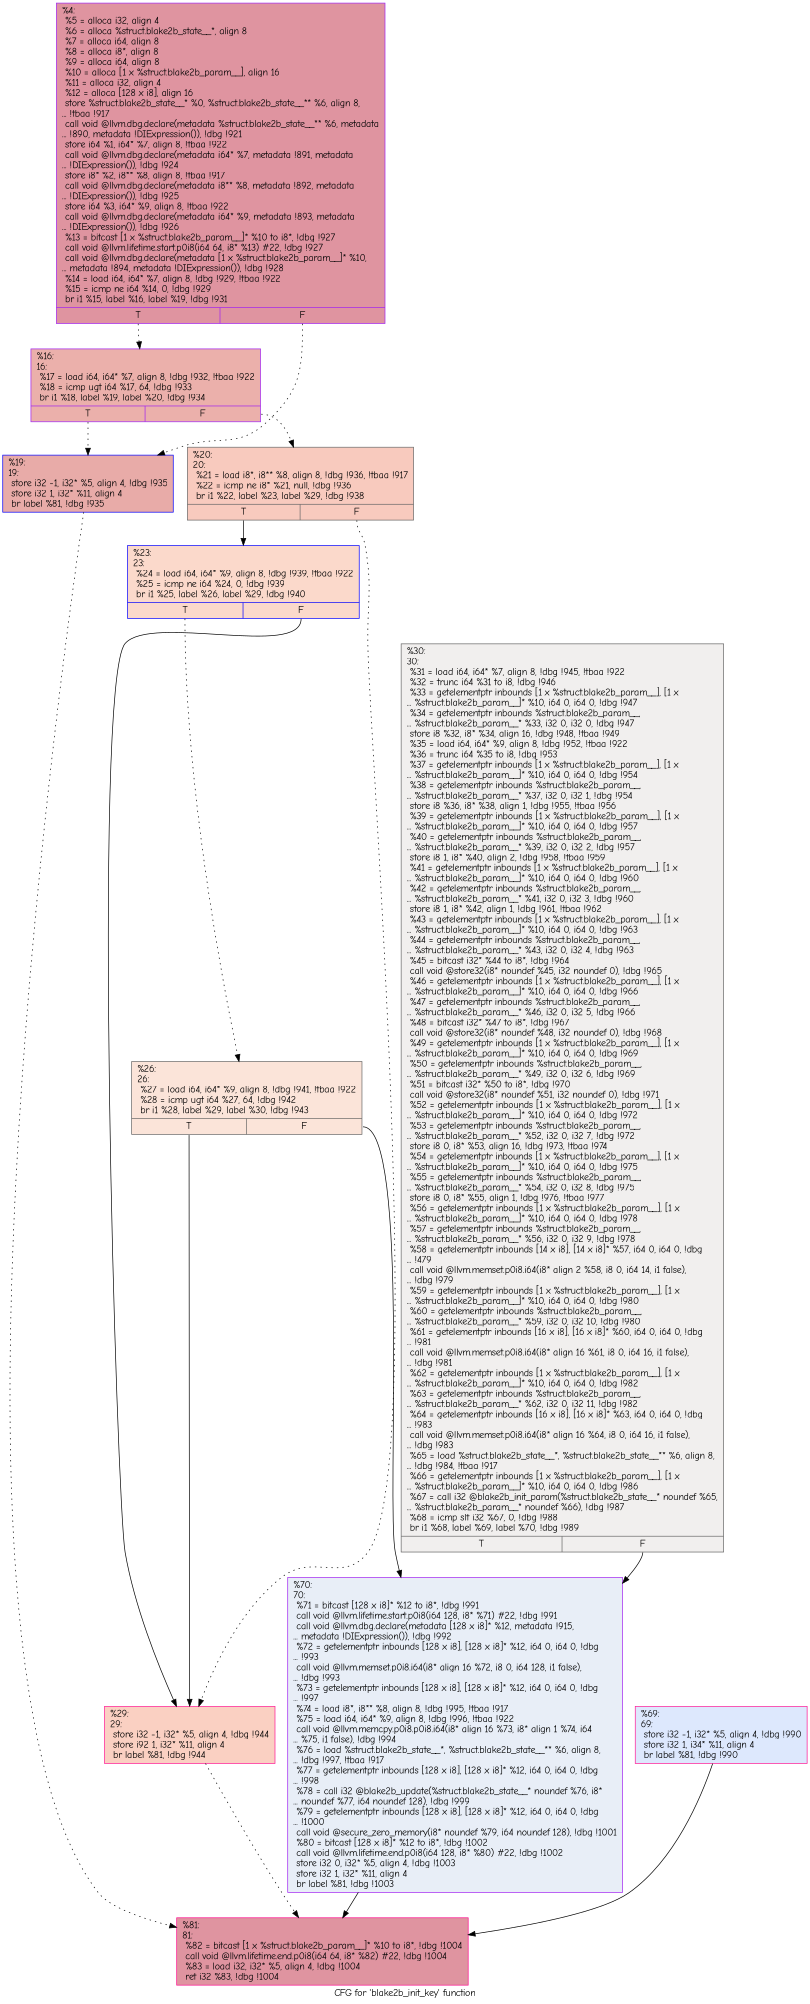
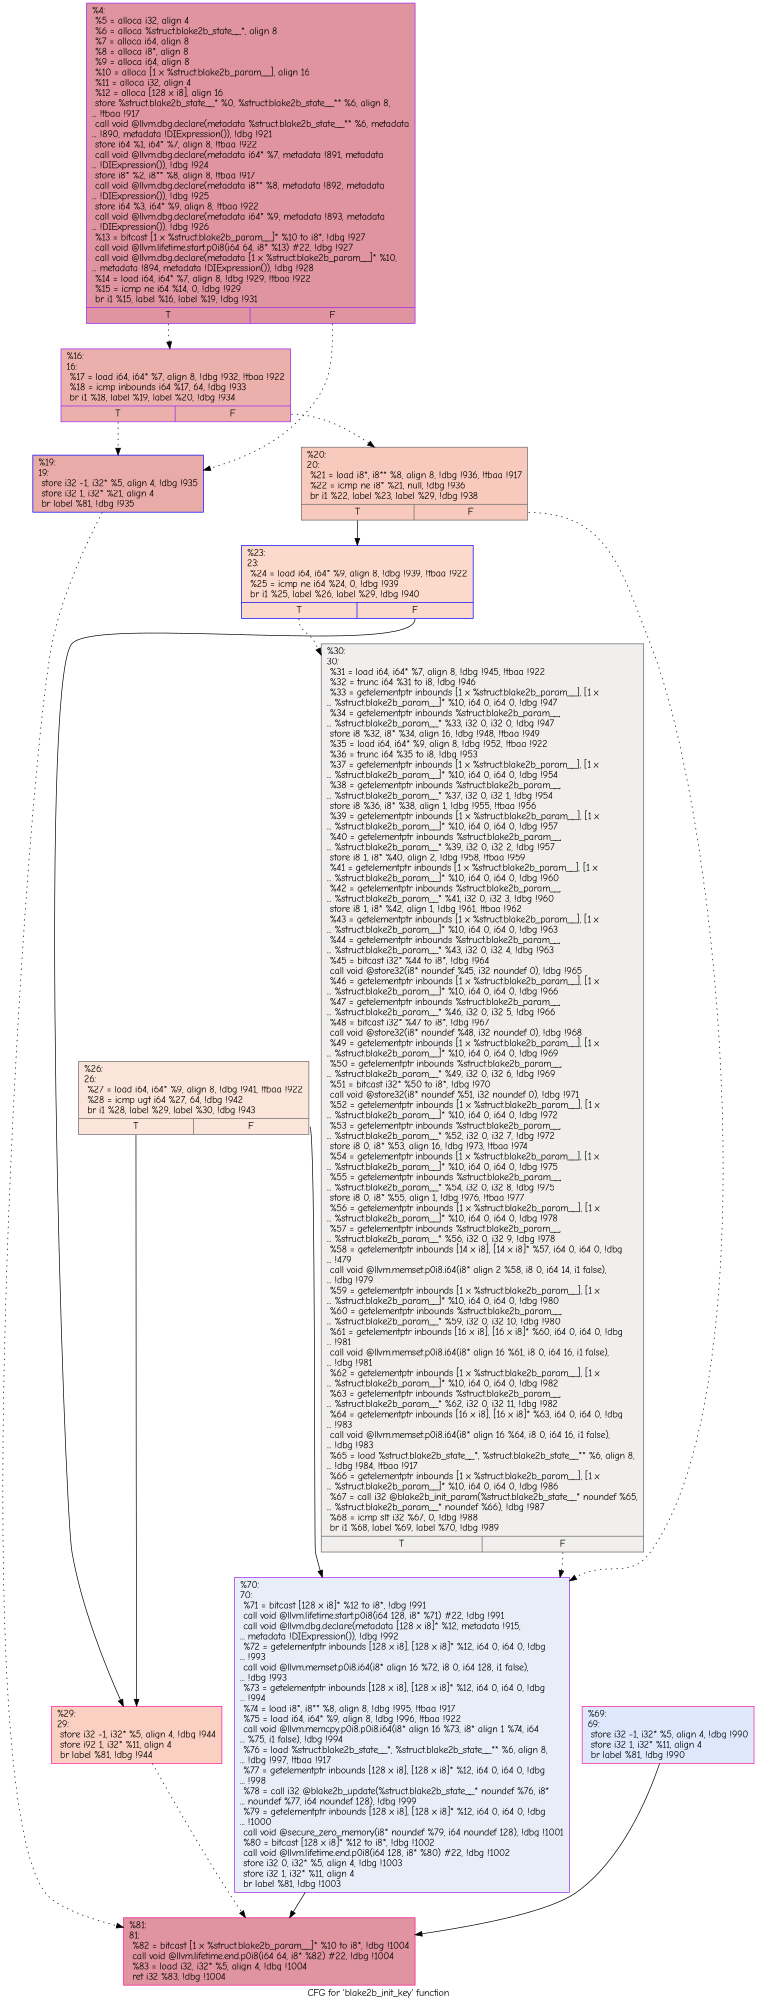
node "%16:": text "%18 = icmp ugt i64 %17, 64, !dbg !933" -> "%18 = icmp inbounds i64 %17, 64, !dbg !933"
node "%19:": text "store i32 1, i32* %11, align 4" -> "store i32 1, i32* %21, align 4"
edge "%23:" -> "%26:": now "%23:" -> "%30:"
edge "%20:" -> "%29:": now "%20:" -> "%70:"
edge "%30:" -> "%70:": style solid -> dotted
node "%70:": text "... !997" -> "... !994"
node "%69:": text "store i32 1, i34* %11, align 4" -> "store i32 1, i32* %11, align 4"
